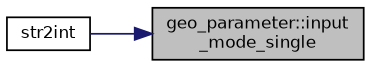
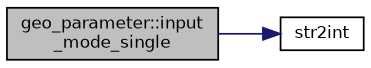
edge "str2int" -> "geo_parameter::input _mode_single": reversed
